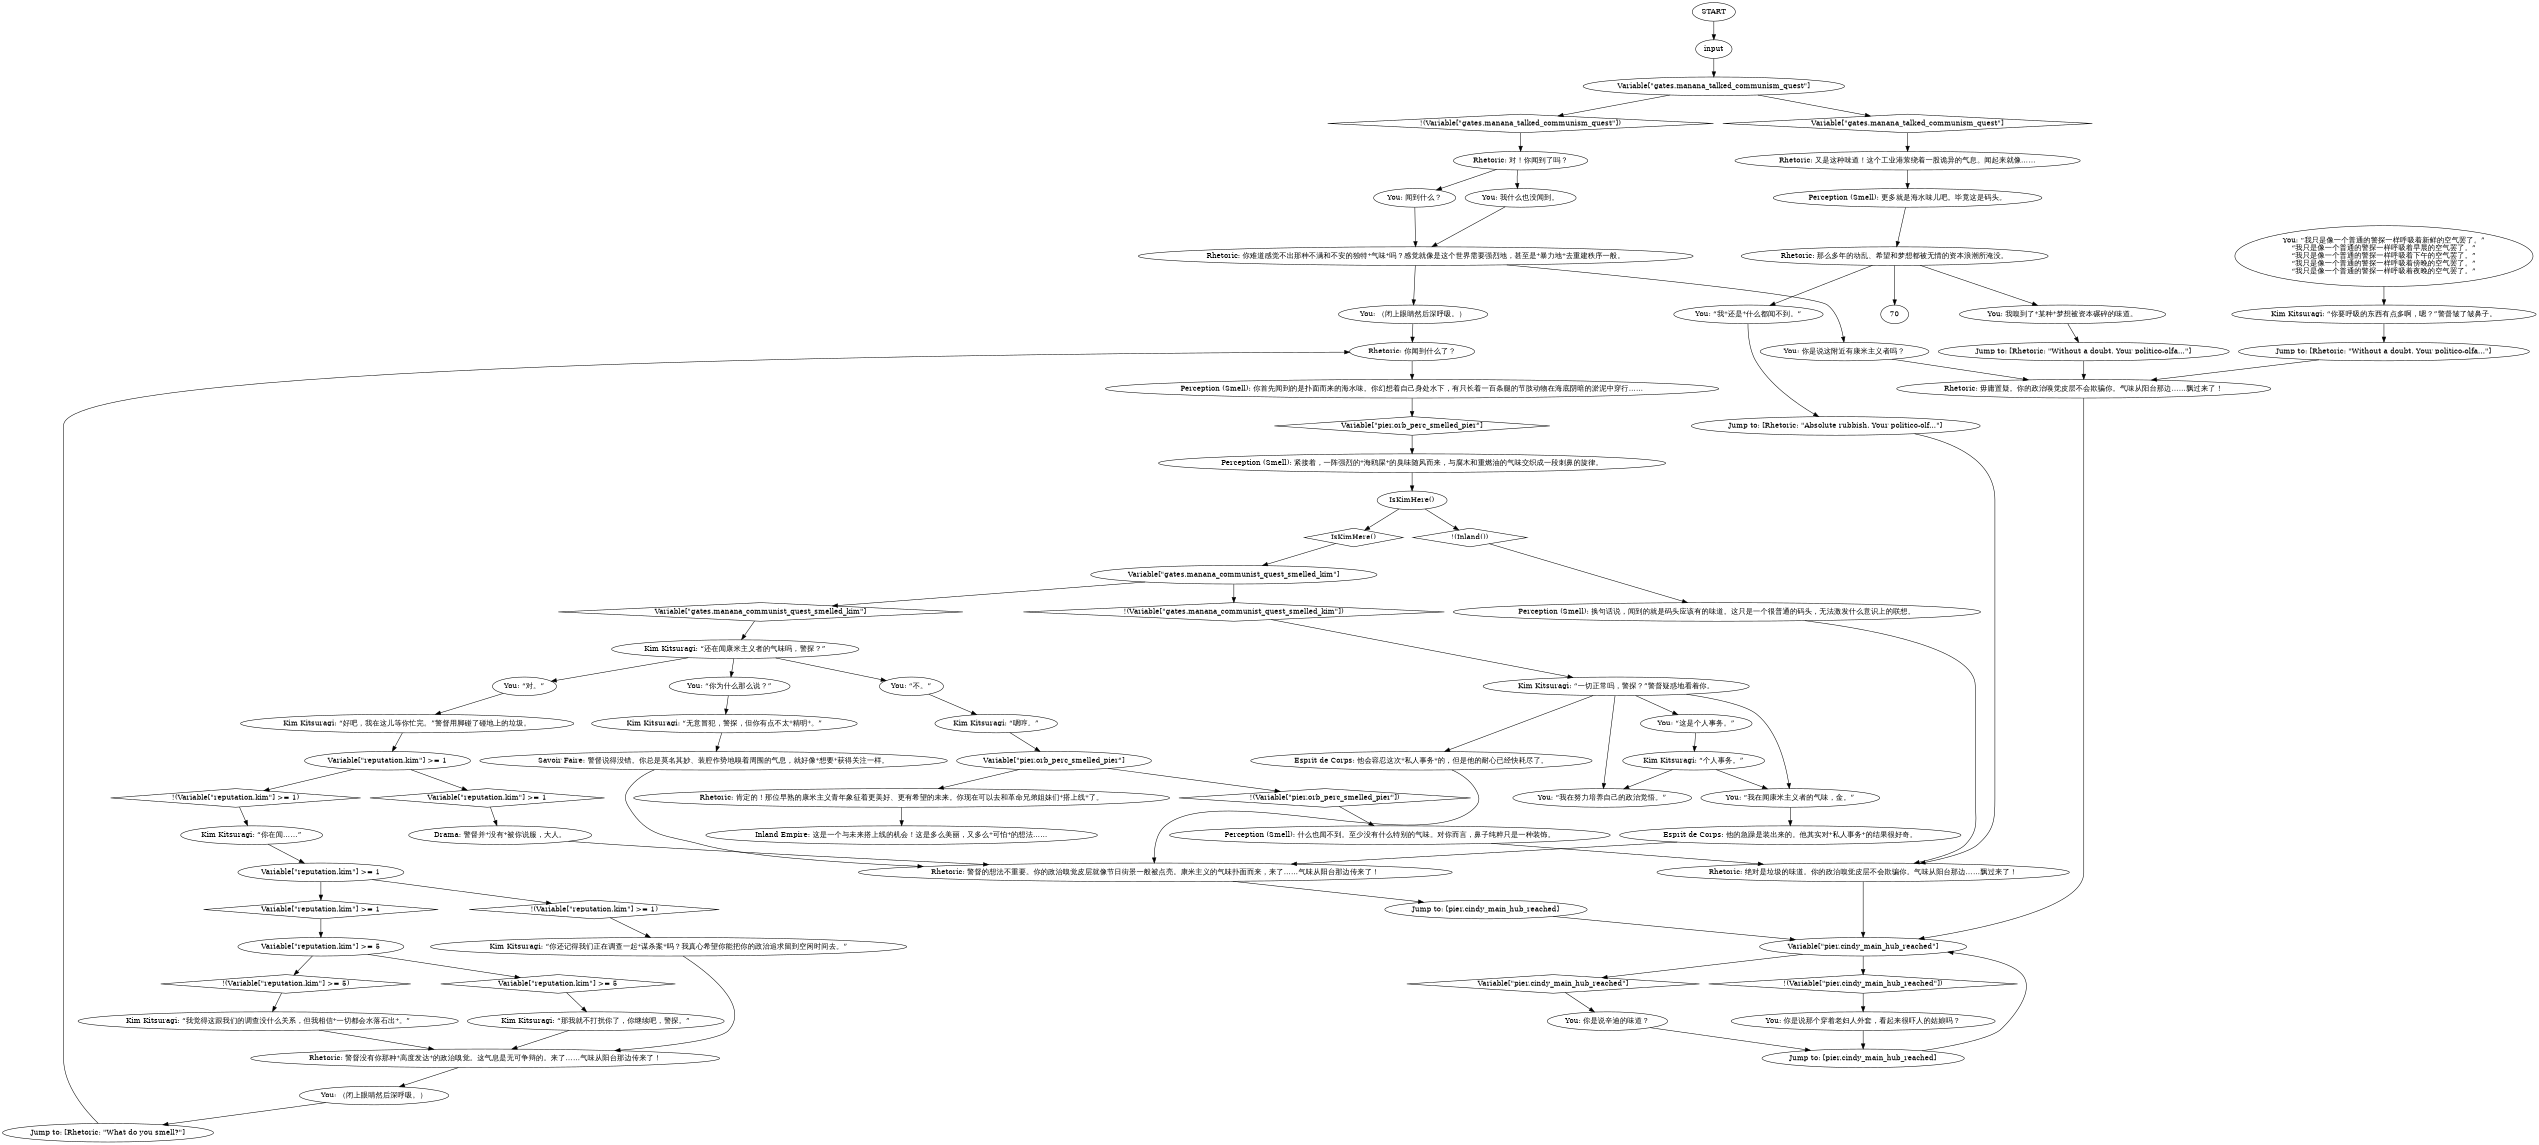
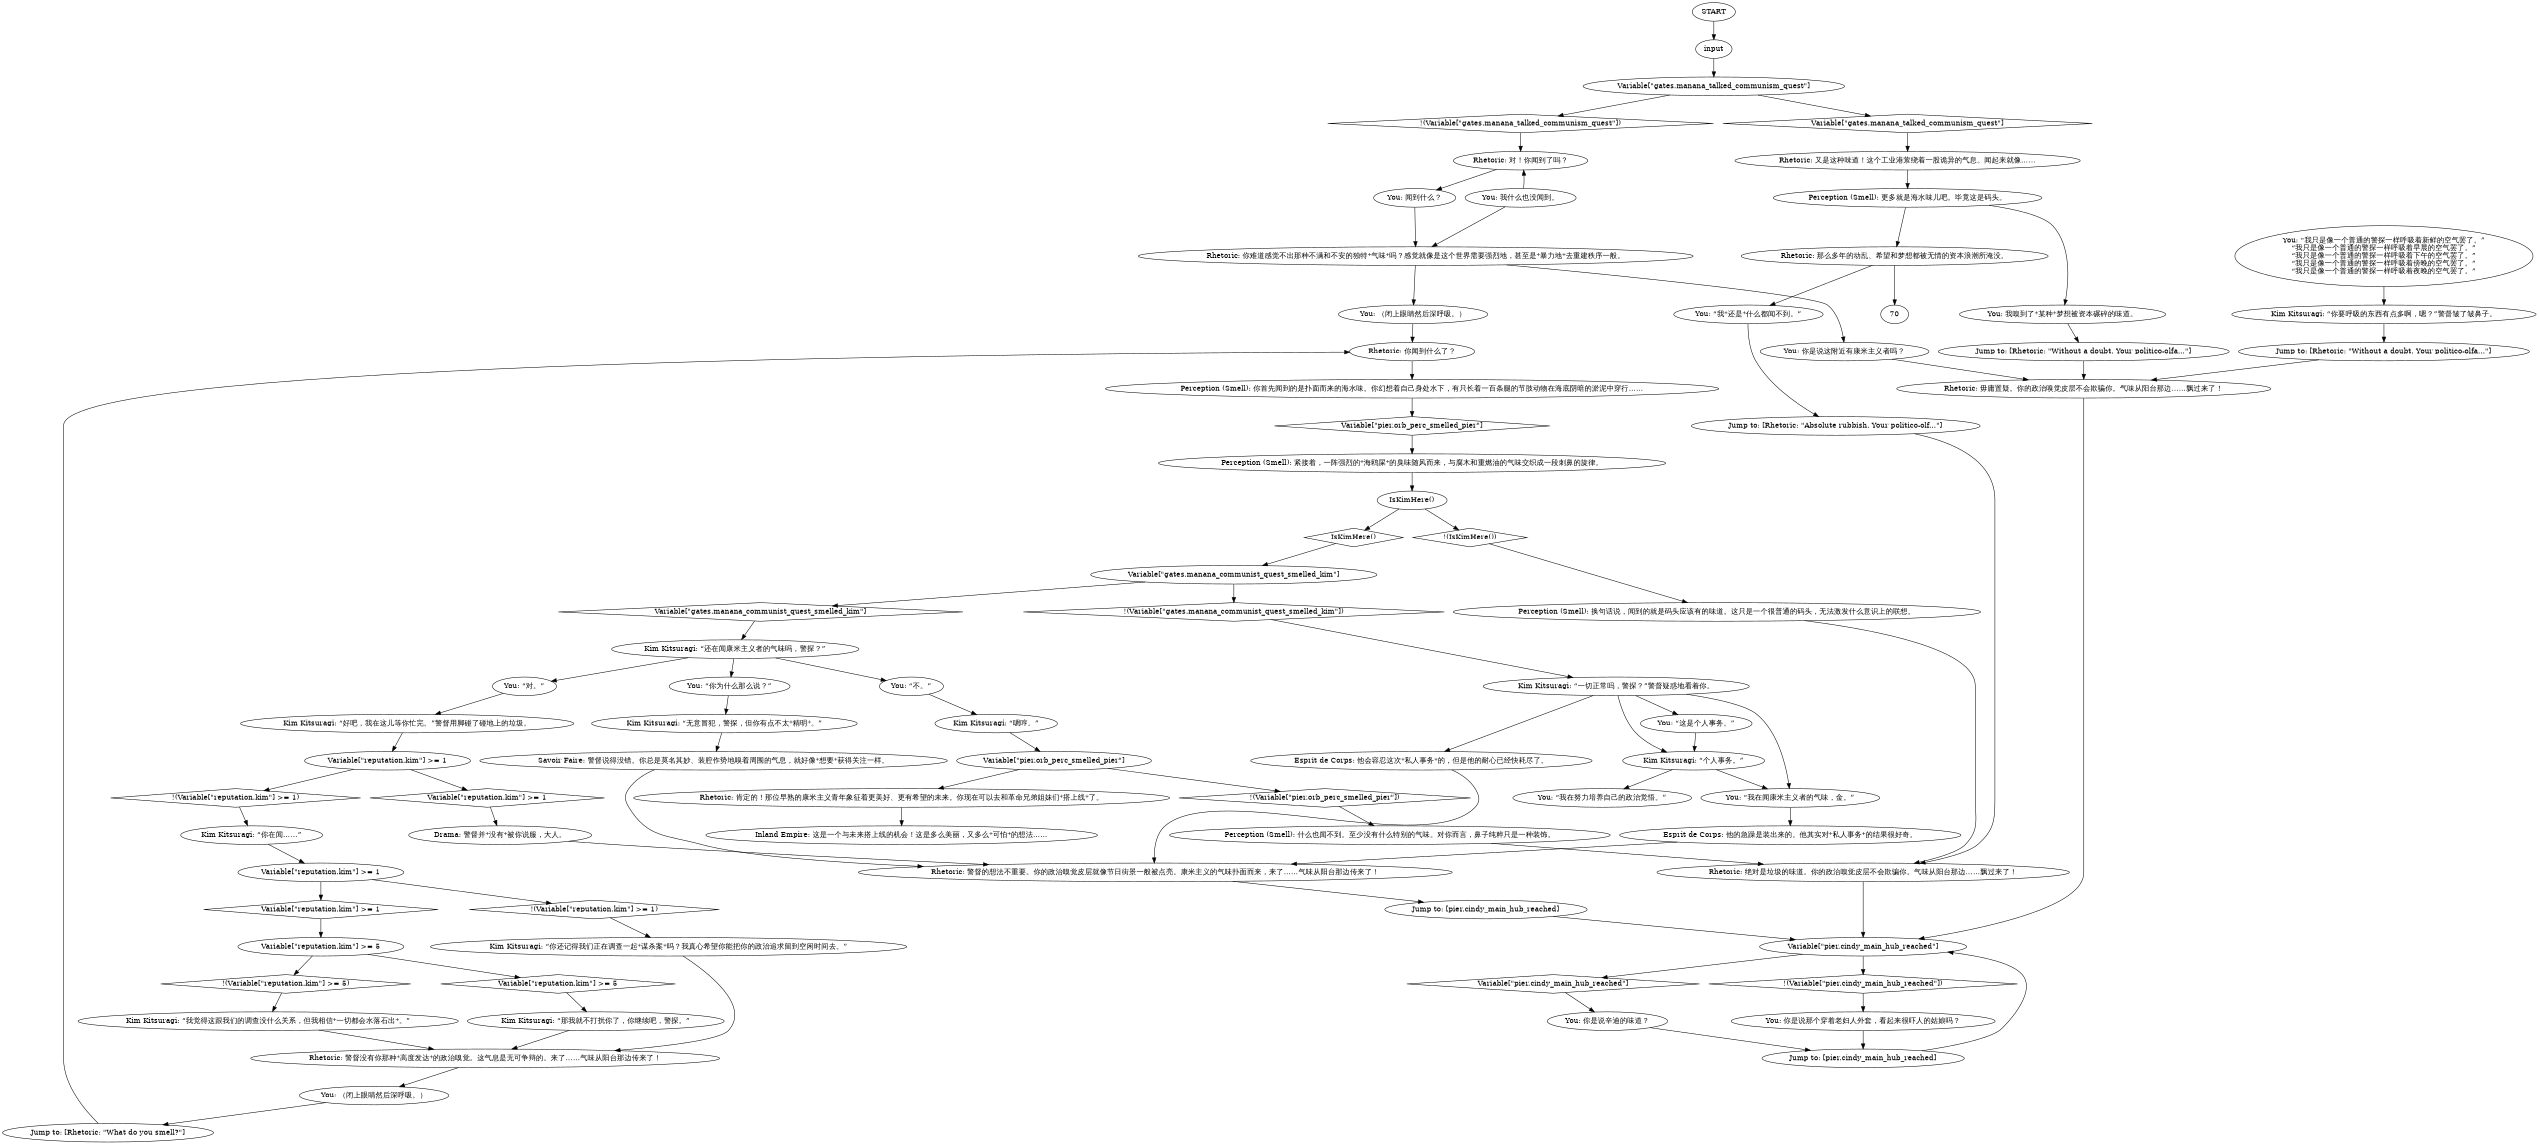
edge "Rhetoric: 对！你闻到了吗？" -> "You: 我什么也没闻到。": reversed
edge "Rhetoric: 那么多年的动乱、希望和梦想都被无情的资本浪潮所淹没。" -> "You: 我嗅到了*某种*梦想被资本碾碎的味道。": now "Perception (Smell): 更多就是海水味儿吧。毕竟这是码头。" -> "You: 我嗅到了*某种*梦想被资本碾碎的味道。"
node "!(Inland())": label "!(Inland())" -> "!(IsKimHere())"
edge "Kim Kitsuragi: “一切正常吗，警探？”警督疑惑地看着你。" -> "You: “我在努力培养自己的政治觉悟。”": now "Kim Kitsuragi: “一切正常吗，警探？”警督疑惑地看着你。" -> "Kim Kitsuragi: “个人事务。”"
